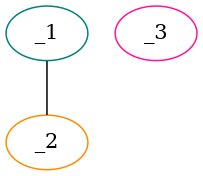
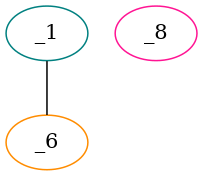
node "_3": label "_3" -> "_8"
node "_2": label "_2" -> "_6"
